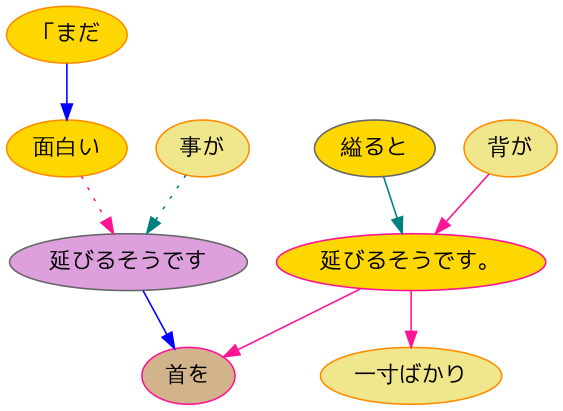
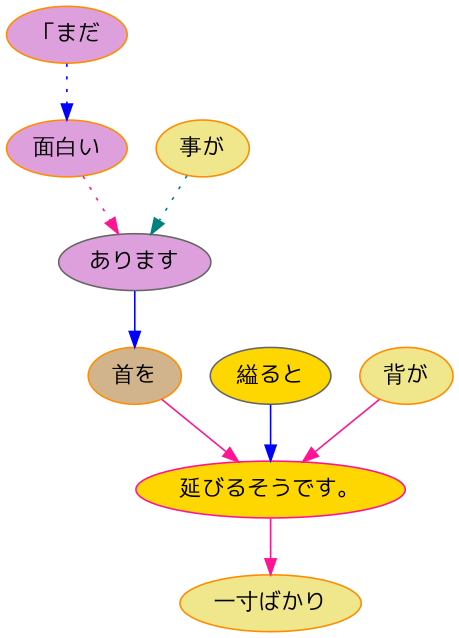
node "「まだ": fillcolor gold -> plum
edge "「まだ" -> "面白い": style solid -> dotted
node "面白い": fillcolor gold -> plum
edge "縊ると" -> "延びるそうです。": color teal -> blue
node "延びるそうです": label "延びるそうです" -> "あります"
edge "延びるそうです。" -> "首を": reversed
node "首を": color deeppink -> darkorange
